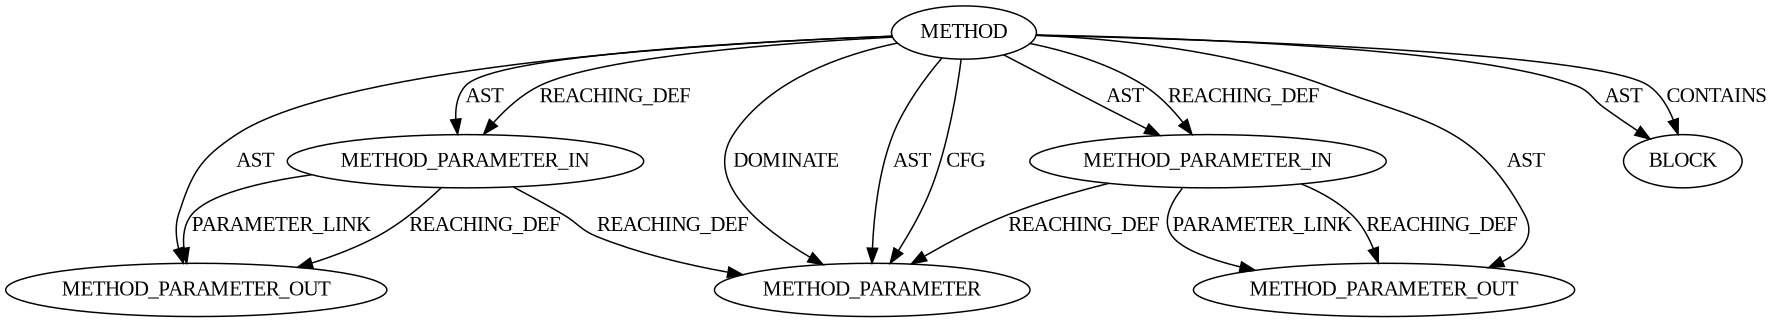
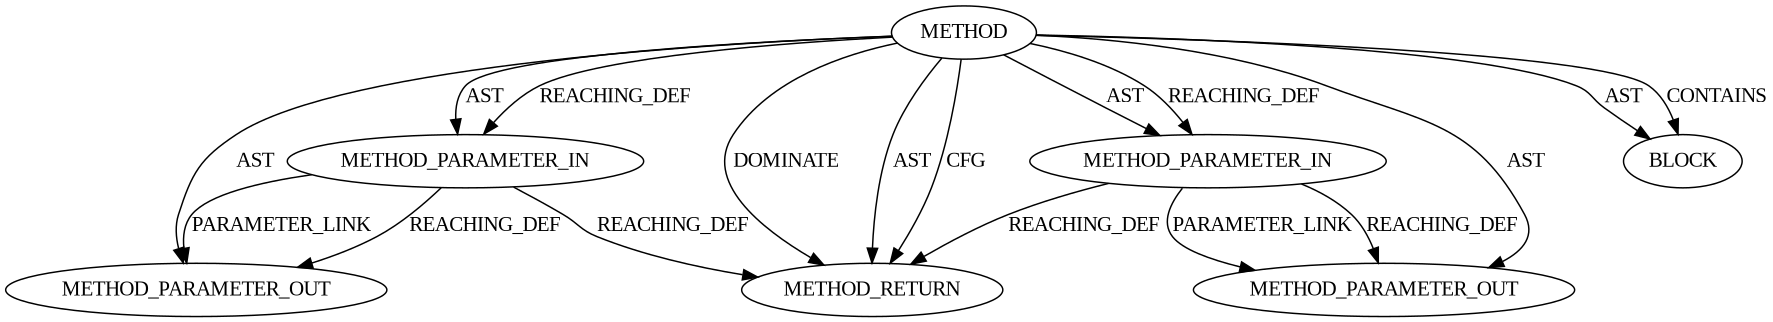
node "METHOD_PARAMETER": label "METHOD_PARAMETER" -> "METHOD_RETURN"
